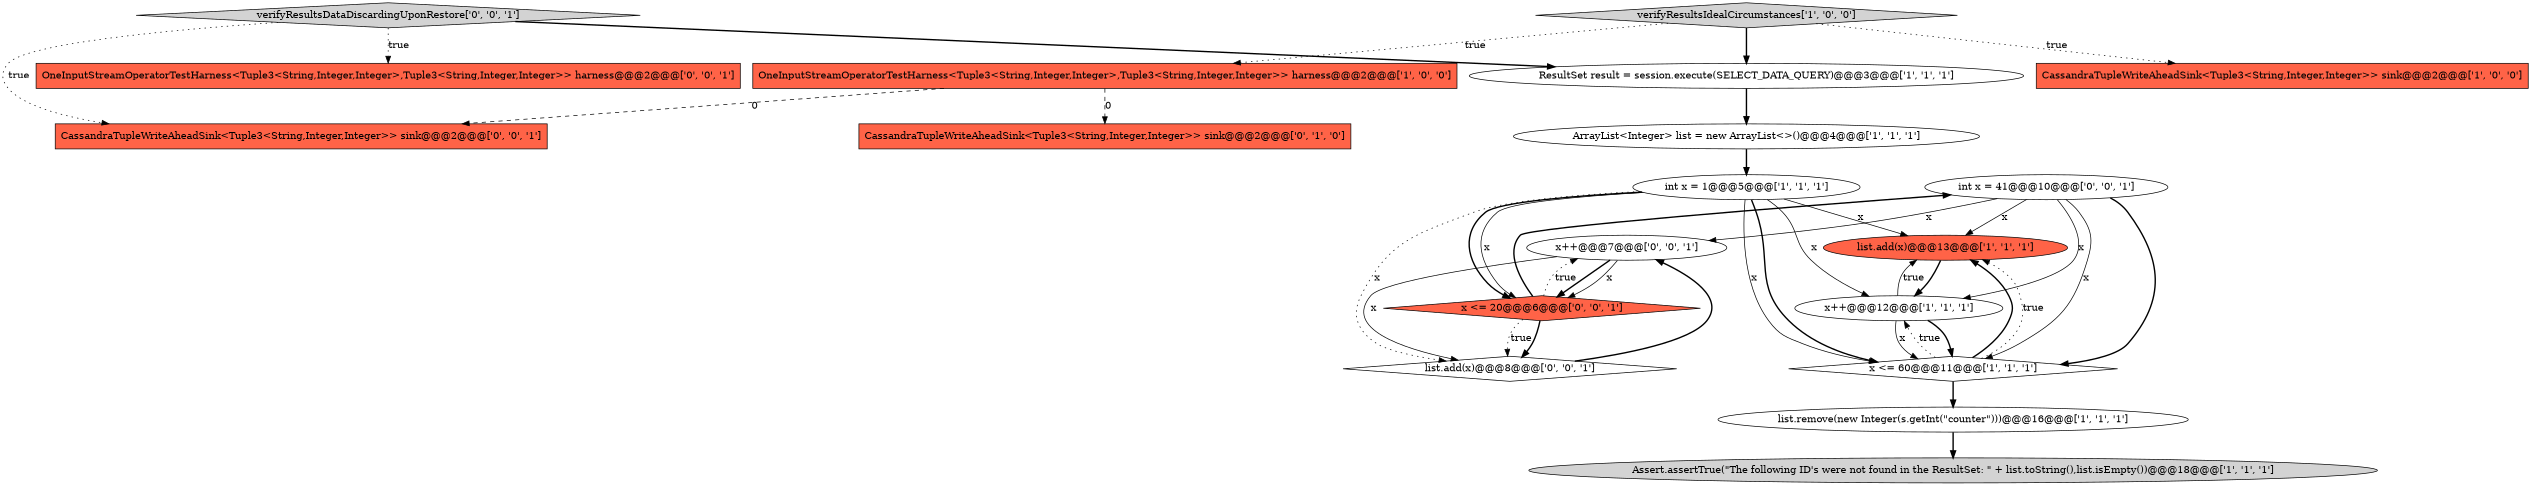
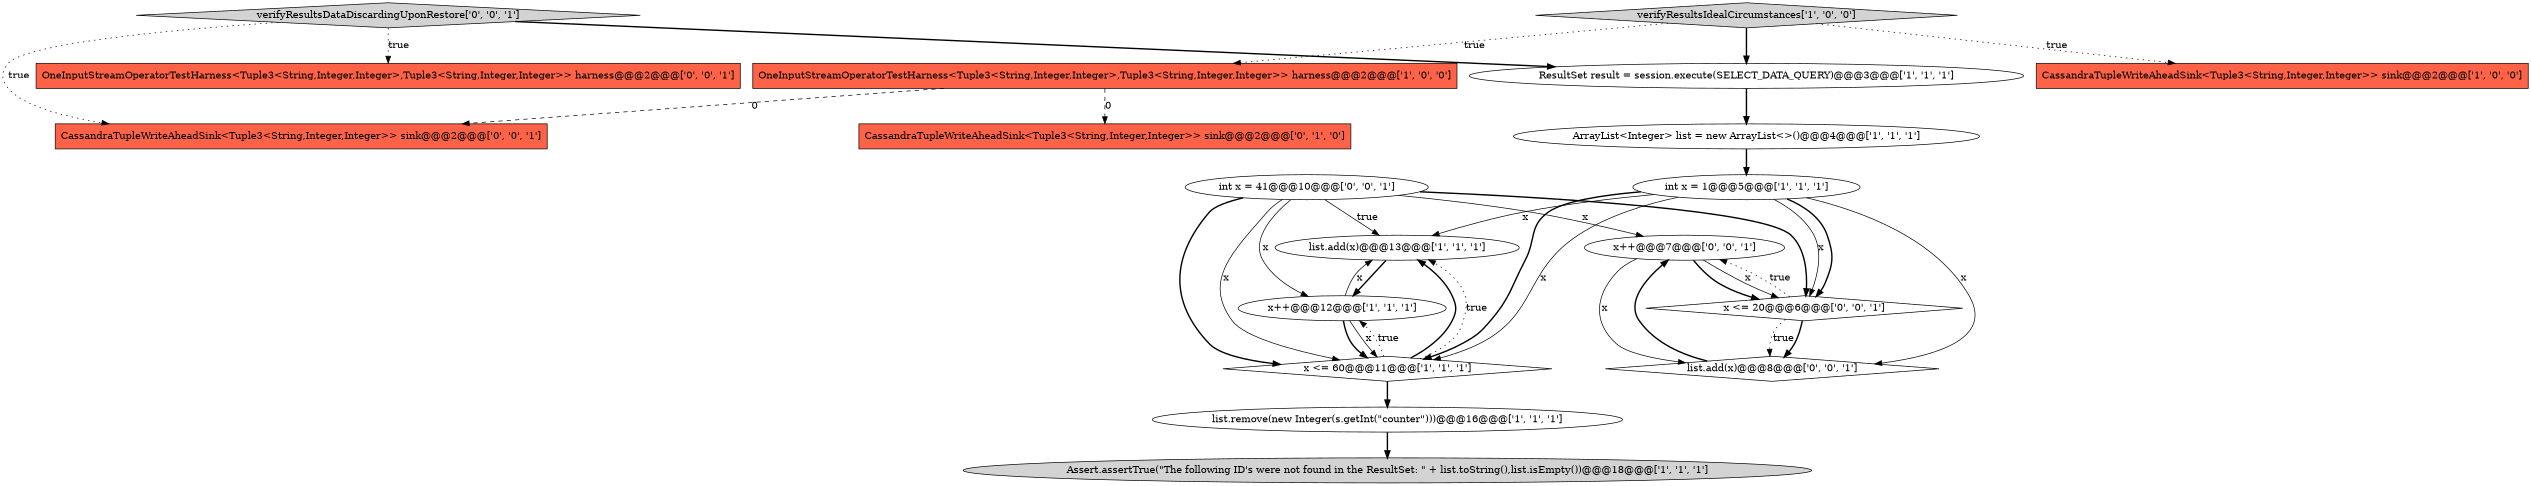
edge "x <= 20@@@6@@@['0', '0', '1']" -> "int x = 41@@@10@@@['0', '0', '1']": reversed
edge "int x = 41@@@10@@@['0', '0', '1']" -> "list.add(x)@@@13@@@['1', '1', '1']": label "x" -> "true"
edge "int x = 1@@@5@@@['1', '1', '1']" -> "list.add(x)@@@8@@@['0', '0', '1']": style dotted -> solid
node "list.add(x)@@@13@@@['1', '1', '1']": fillcolor tomato -> white
edge "int x = 1@@@5@@@['1', '1', '1']" -> "x++@@@12@@@['1', '1', '1']": removed, label "x"
edge "x++@@@12@@@['1', '1', '1']" -> "list.add(x)@@@13@@@['1', '1', '1']": label "true" -> "x"
node "x <= 20@@@6@@@['0', '0', '1']": fillcolor tomato -> white
